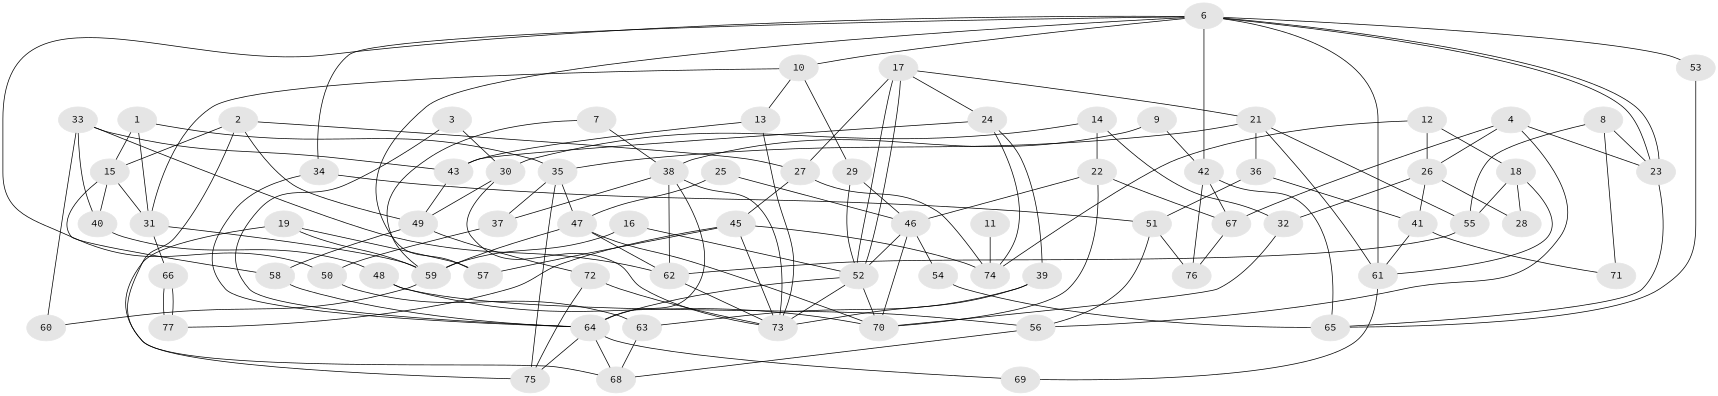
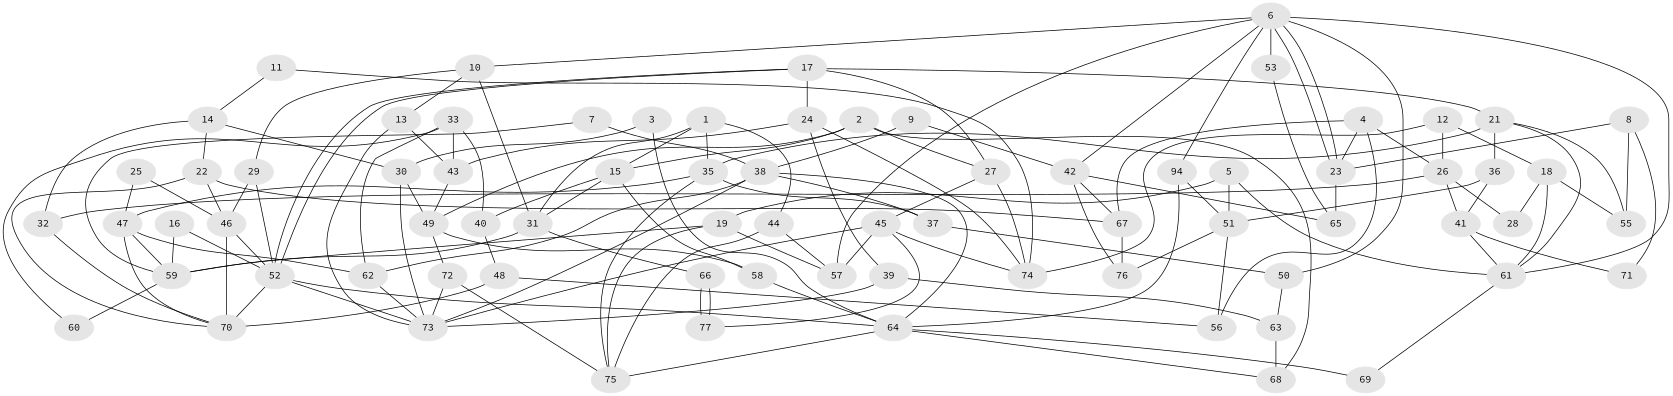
edge "11" -- "14": added
node "34": label "34" -> "94"
node "5": added
node "44": added
edge "55" -- "62": removed
node "54": removed
edge "56" -- "68": removed
